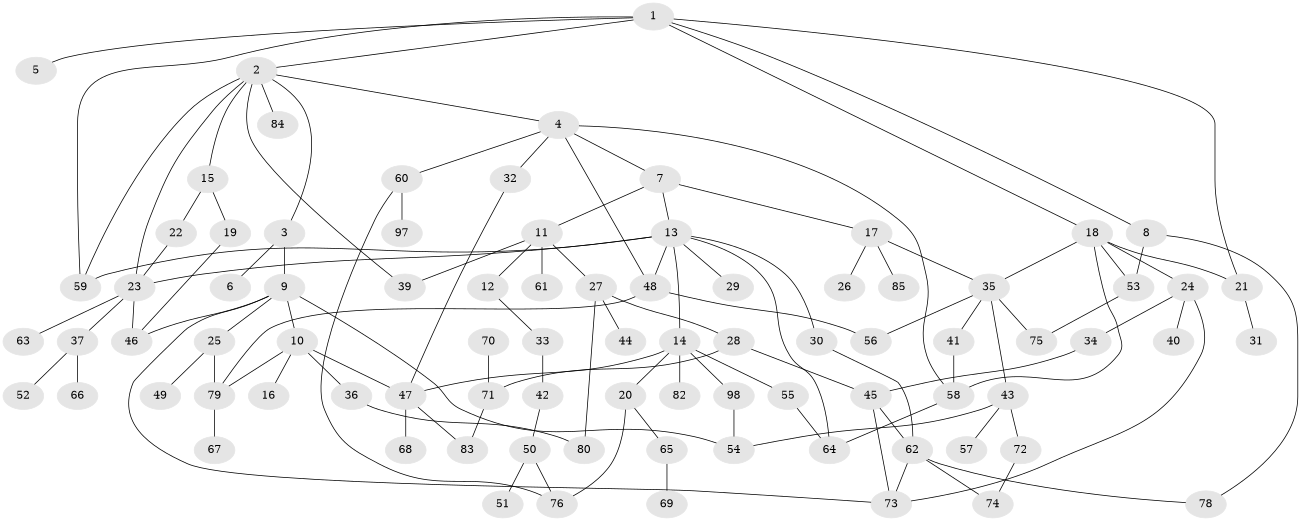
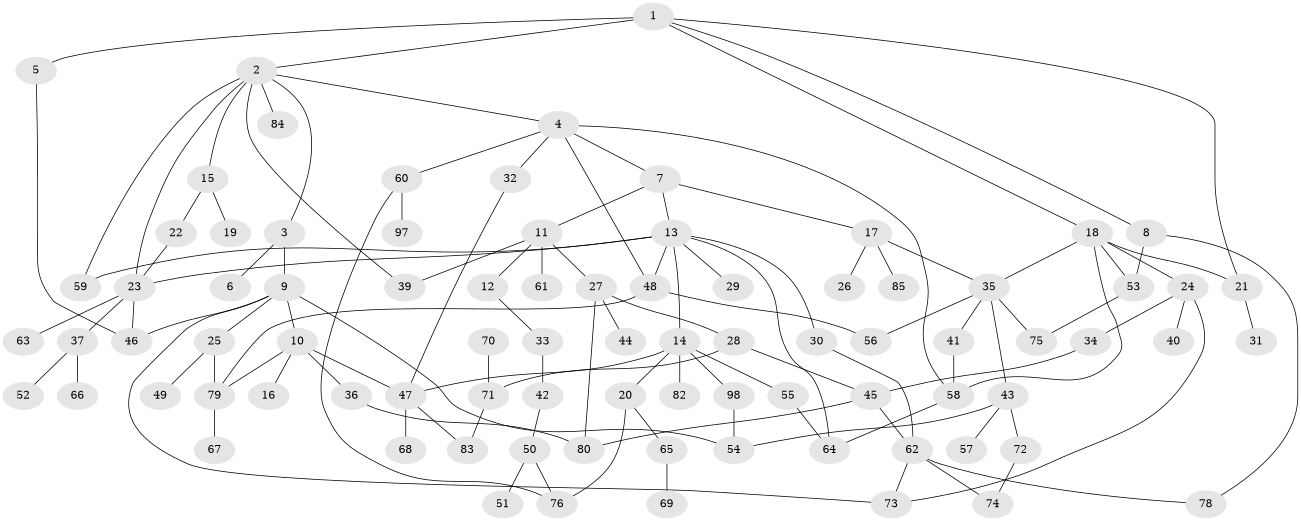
edge "1" -- "59": removed
edge "19" -- "46": now "5" -- "46"
edge "45" -- "73": now "45" -- "80"
